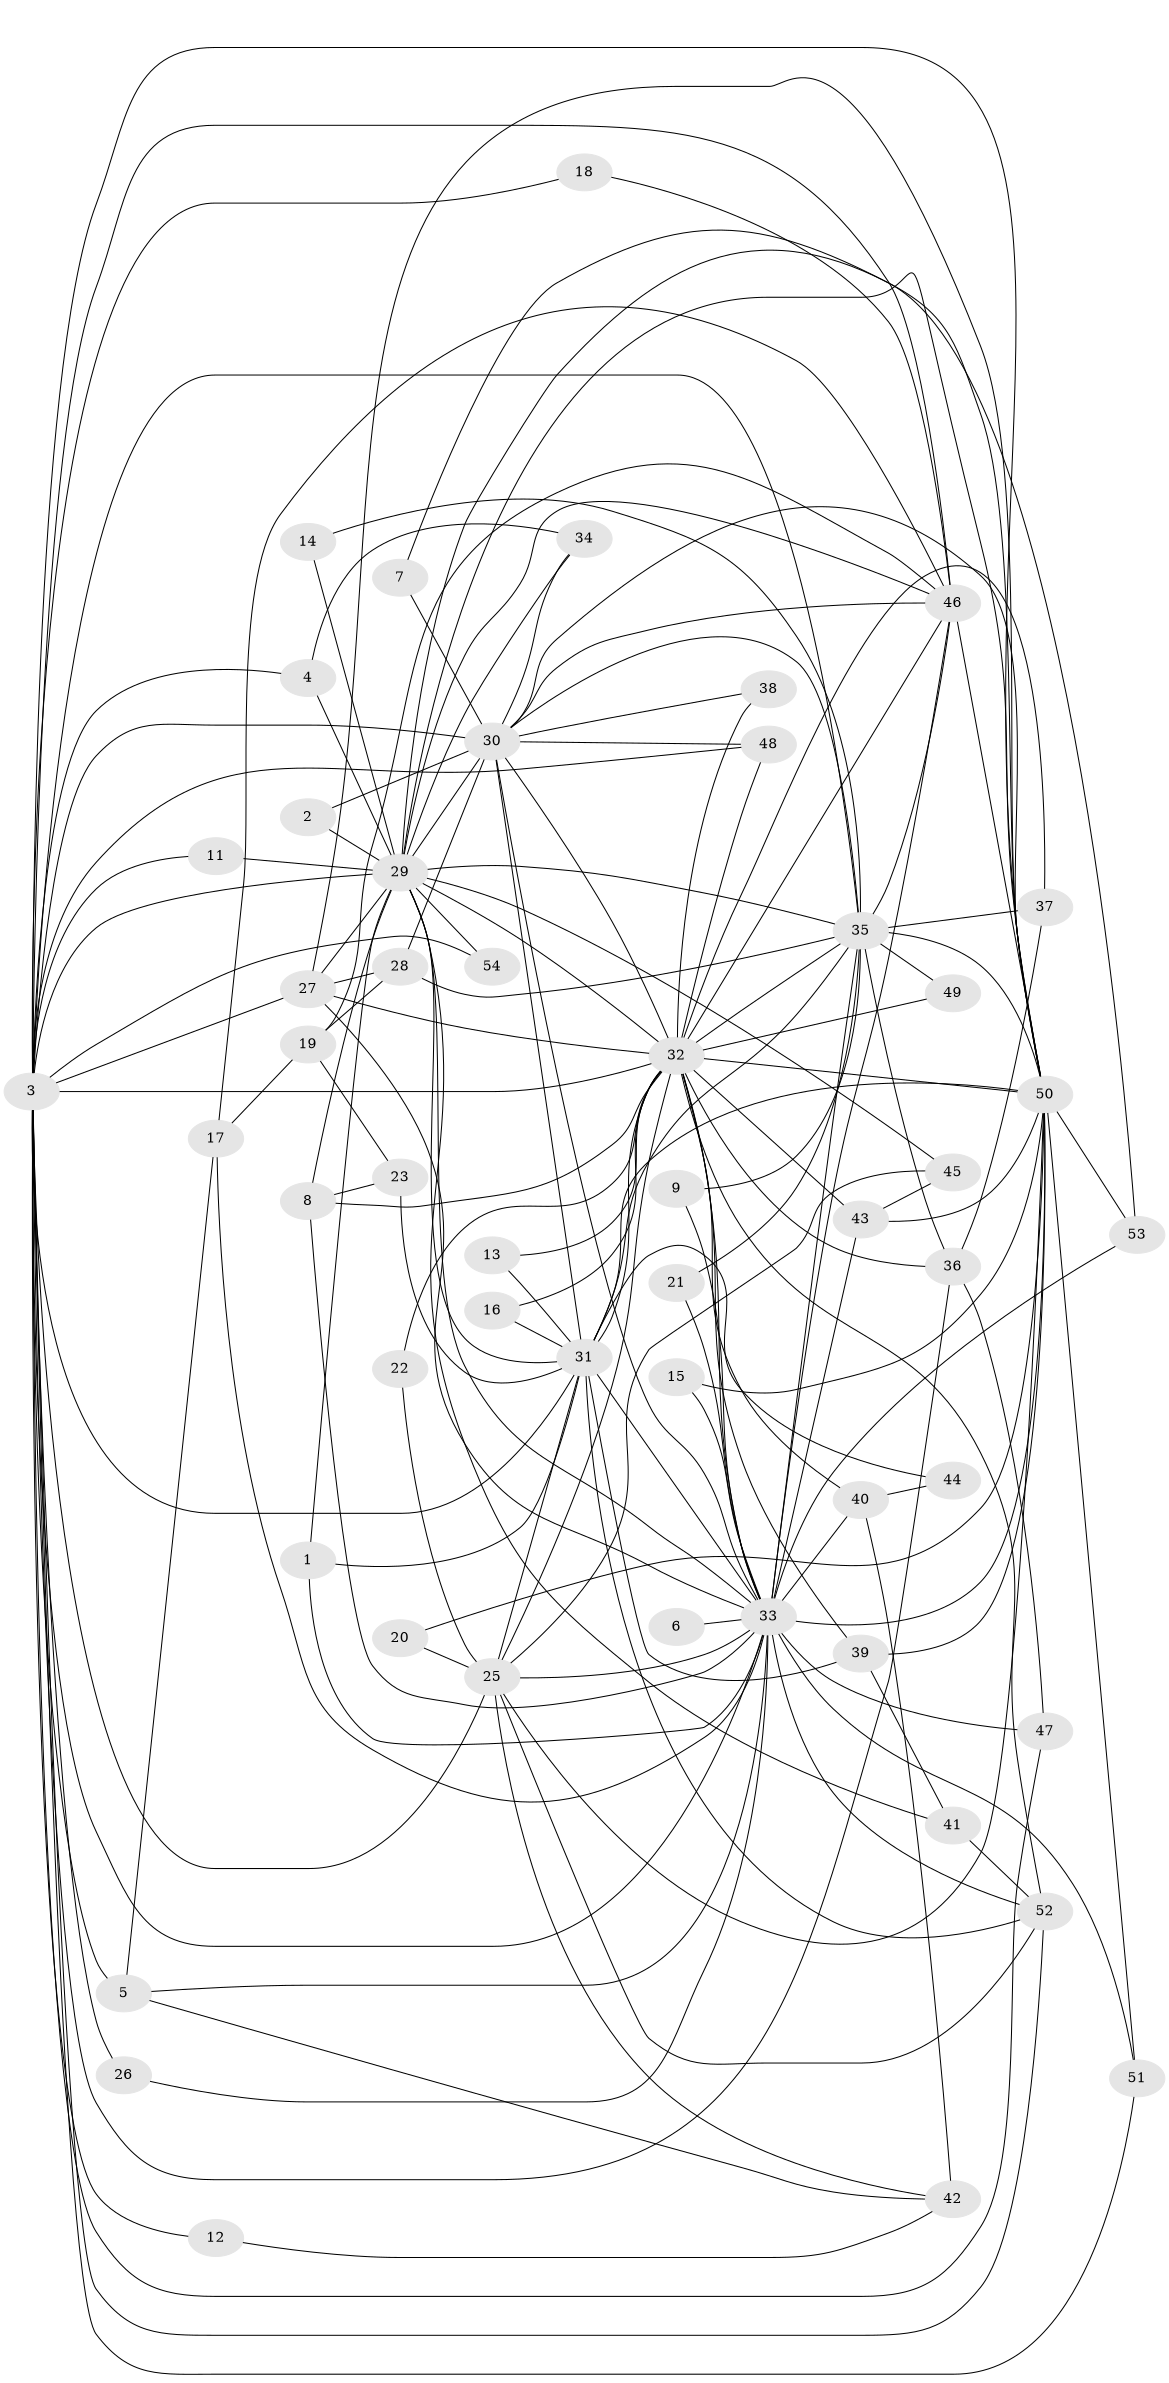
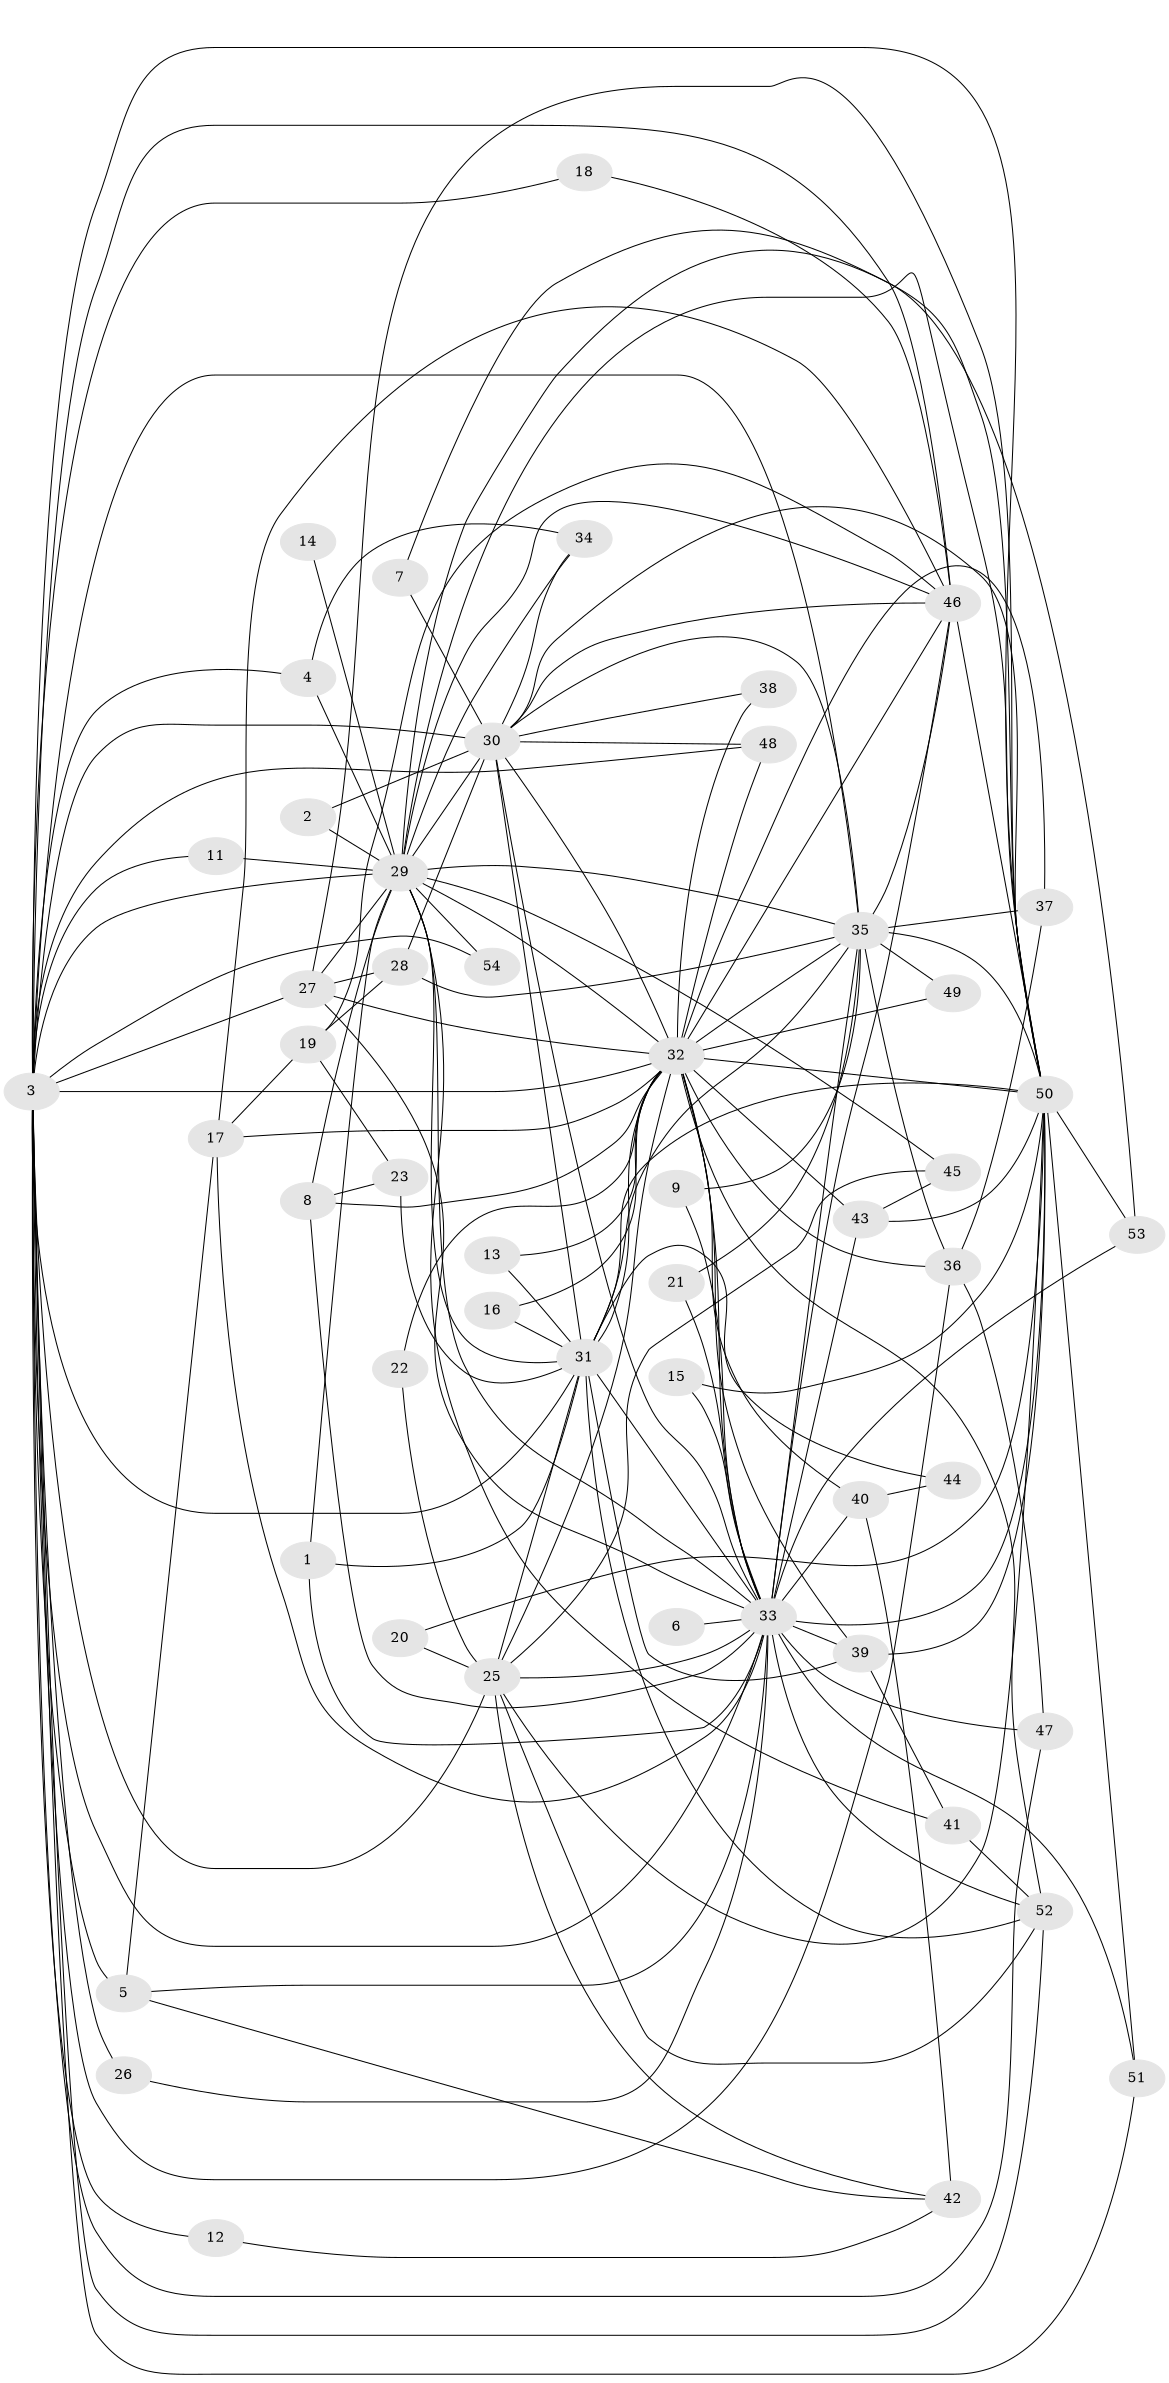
edge "14" -- "35": removed
edge "32" -- "17": added
edge "33" -- "39": added
